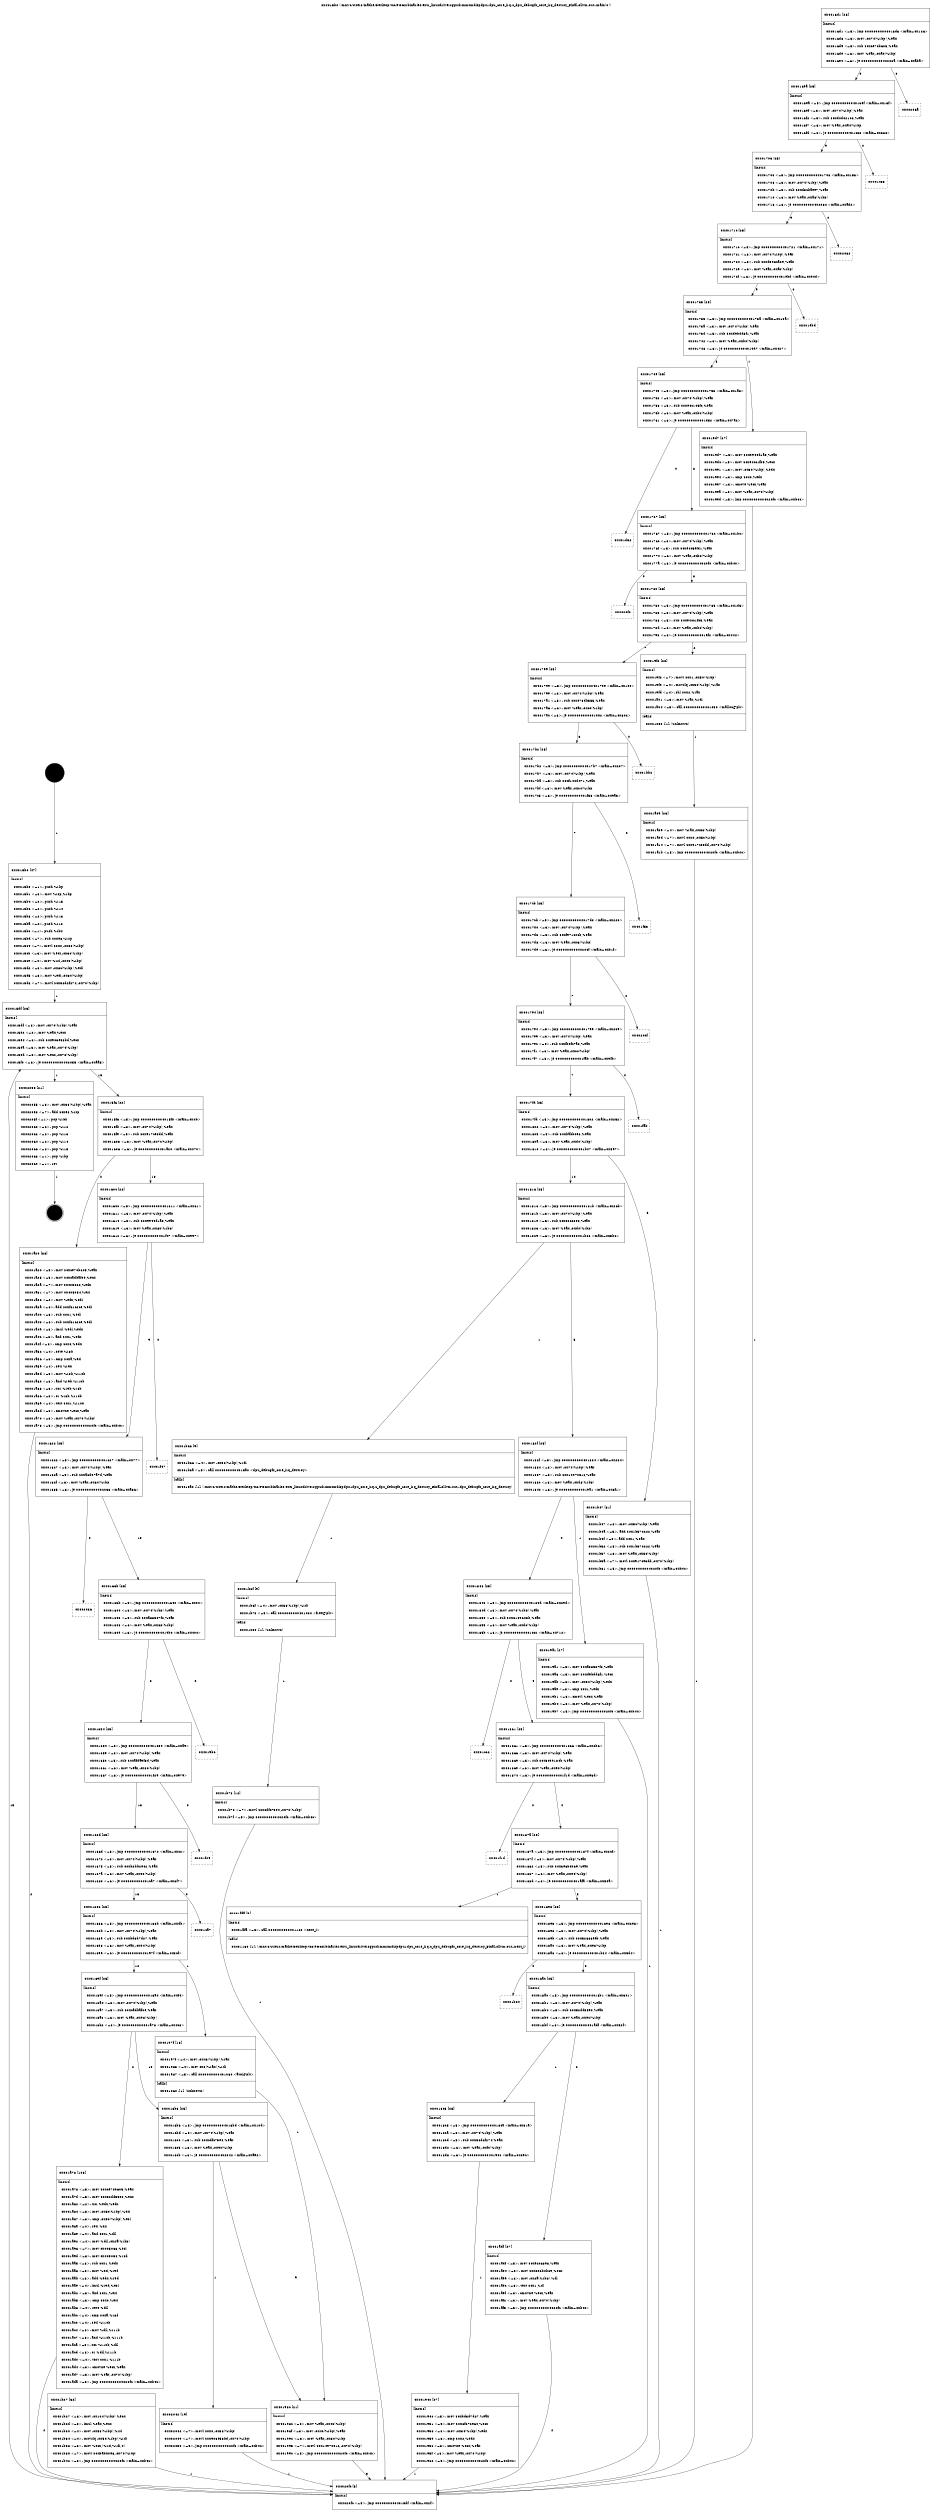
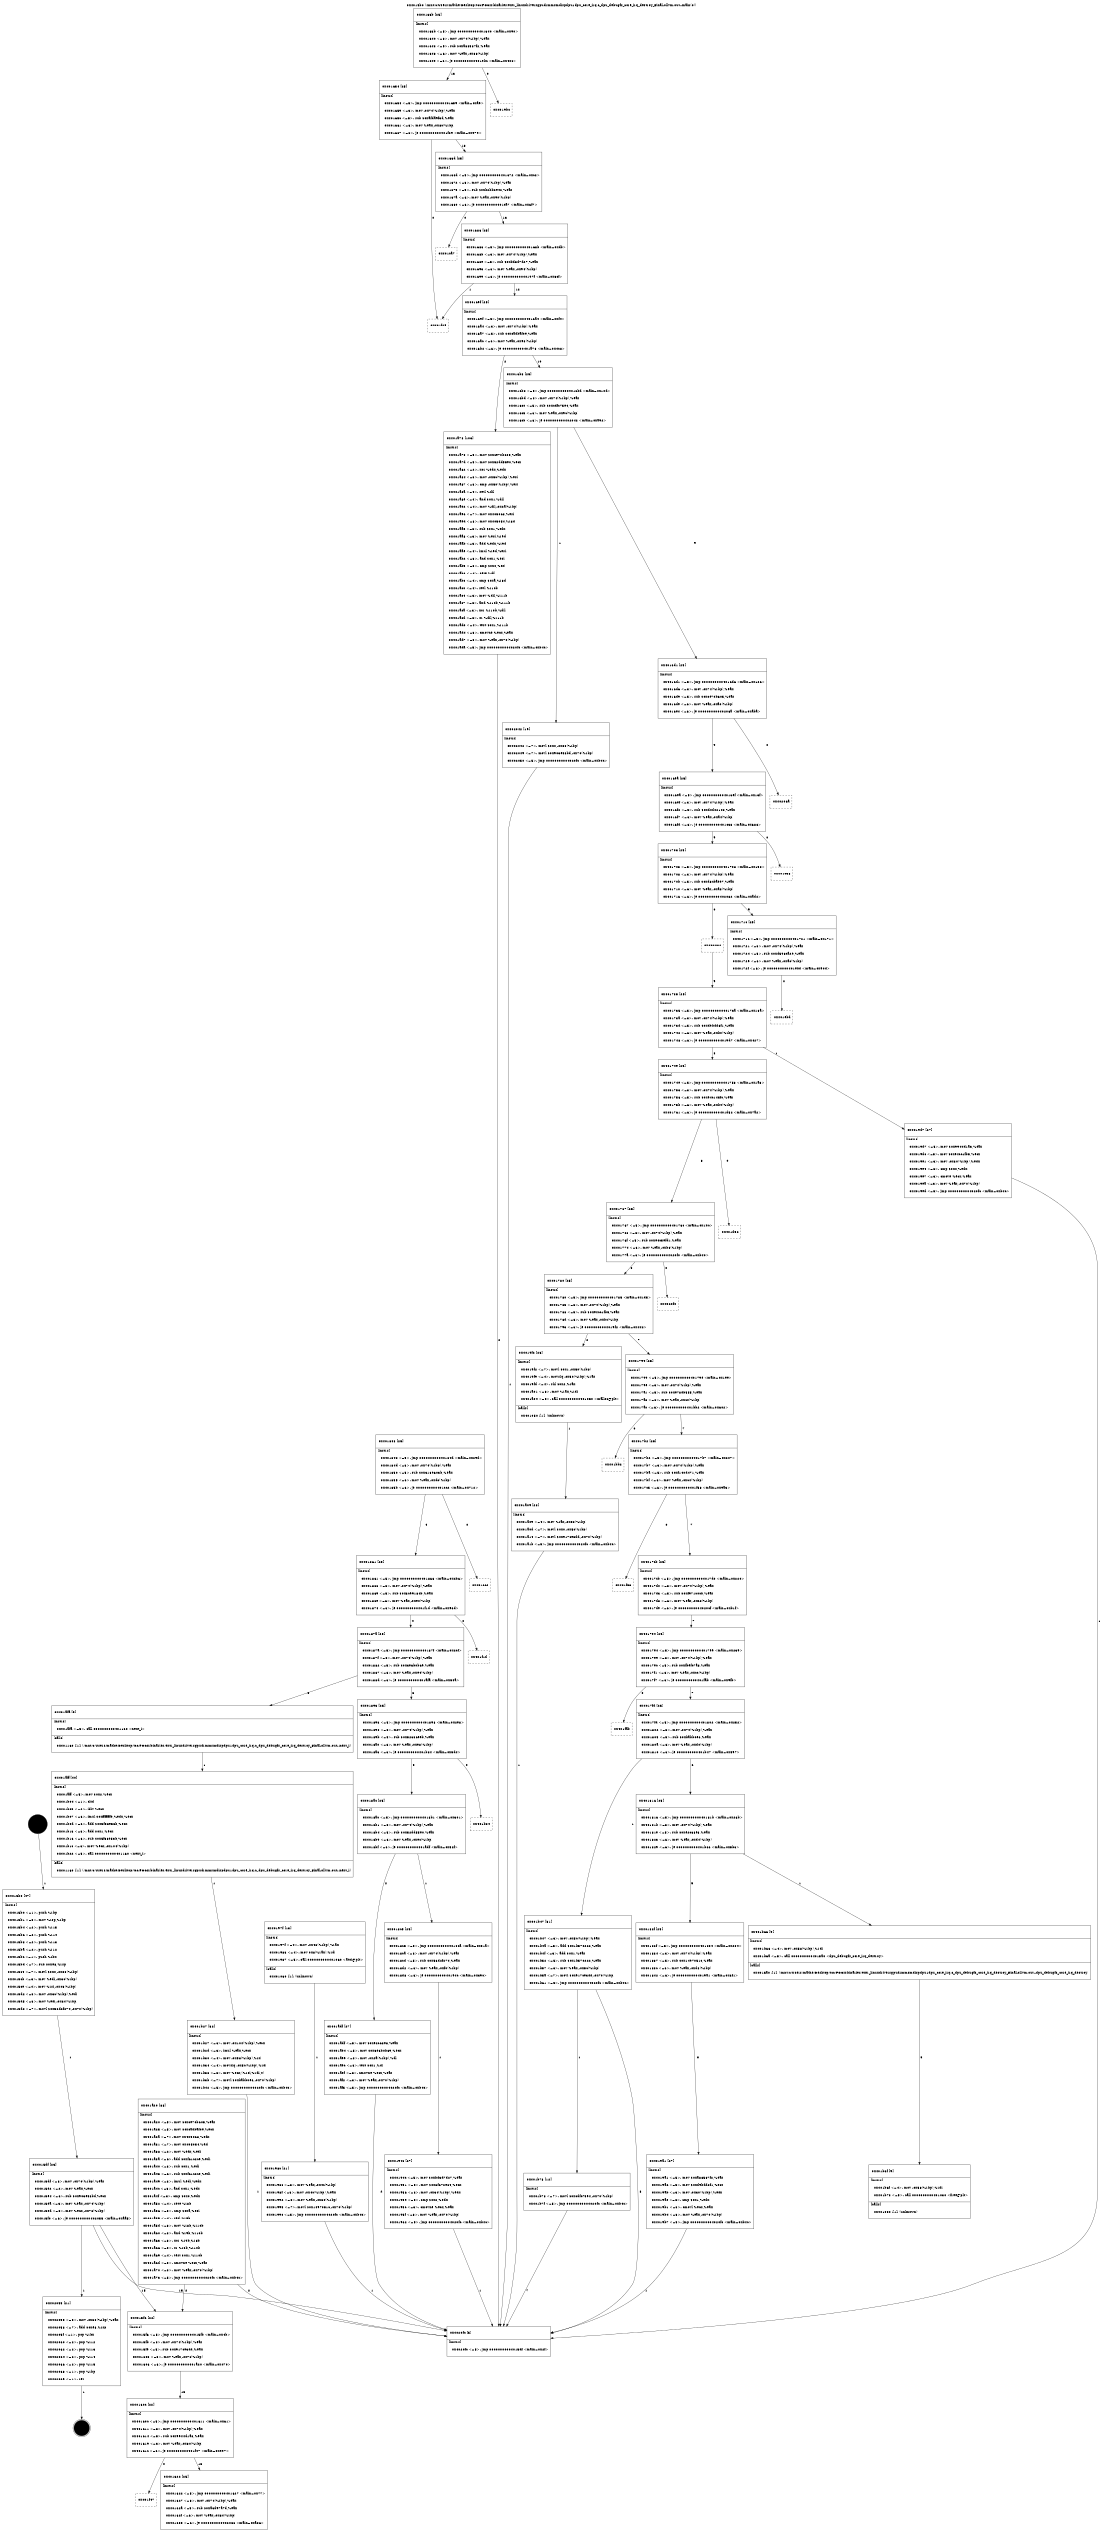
edge "0x40171c [25]" -> "0x401735 [25]": now "0x402082" -> "0x401735 [25]"
edge "0x401799 [25]" -> "0x4017b2 [25]": label " 3" -> " 7"
node "0x4020cf": removed
edge "0x4017fd [25]" -> "0x401816 [25]": label " 12" -> " 6"
edge "0x4015f6 [22]" -> "0x401a20 [88]": reversed
edge "0x4017fd [25]" -> "0x401b47 [31]": label " 6" -> " 1"
edge "0x40160c [22]" -> "0x401622 [25]": label " 9" -> " 13"
edge "0x401622 [25]" -> "0x40163b [25]": removed, label "13"
edge "0x40182f [25]" -> "0x401848 [25]": removed, label "4"
edge "0x401b66 [9]" -> "0x401b6f [9]": label " 1" -> " 3"
edge "0x40182f [25]" -> "0x4019a1 [27]": label " 1" -> " 8"
node "0x402036": removed
edge "0x40163b [25]" -> "0x401654 [25]": label " 8" -> " 13"
edge "0x401b6f [9]" -> "0x401b78 [12]": now "0x401b47 [31]" -> "0x401b78 [12]"
node "0x401aff [40]": added
edge "0x40187a [25]" -> "0x401afa [5]": label " 1" -> " 3"
edge "0x4020fc [5]" -> "0x4015df [23]": reversed
edge "0x401b47 [31]" -> "0x4020fc [5]": label " 1" -> " 8"
edge "0x401686 [25]" -> "0x40197f [13]": now "0x401686 [25]" -> "0x401f29"
edge "0x401b78 [12]" -> "0x4020fc [5]": label " 1" -> " 7"
edge "0x4016b8 [25]" -> "0x40198c [21]": now "0x4016b8 [25]" -> "0x4016d1 [25]"
edge "0x40198c [21]" -> "0x4020fc [5]": label " 3" -> " 1"
